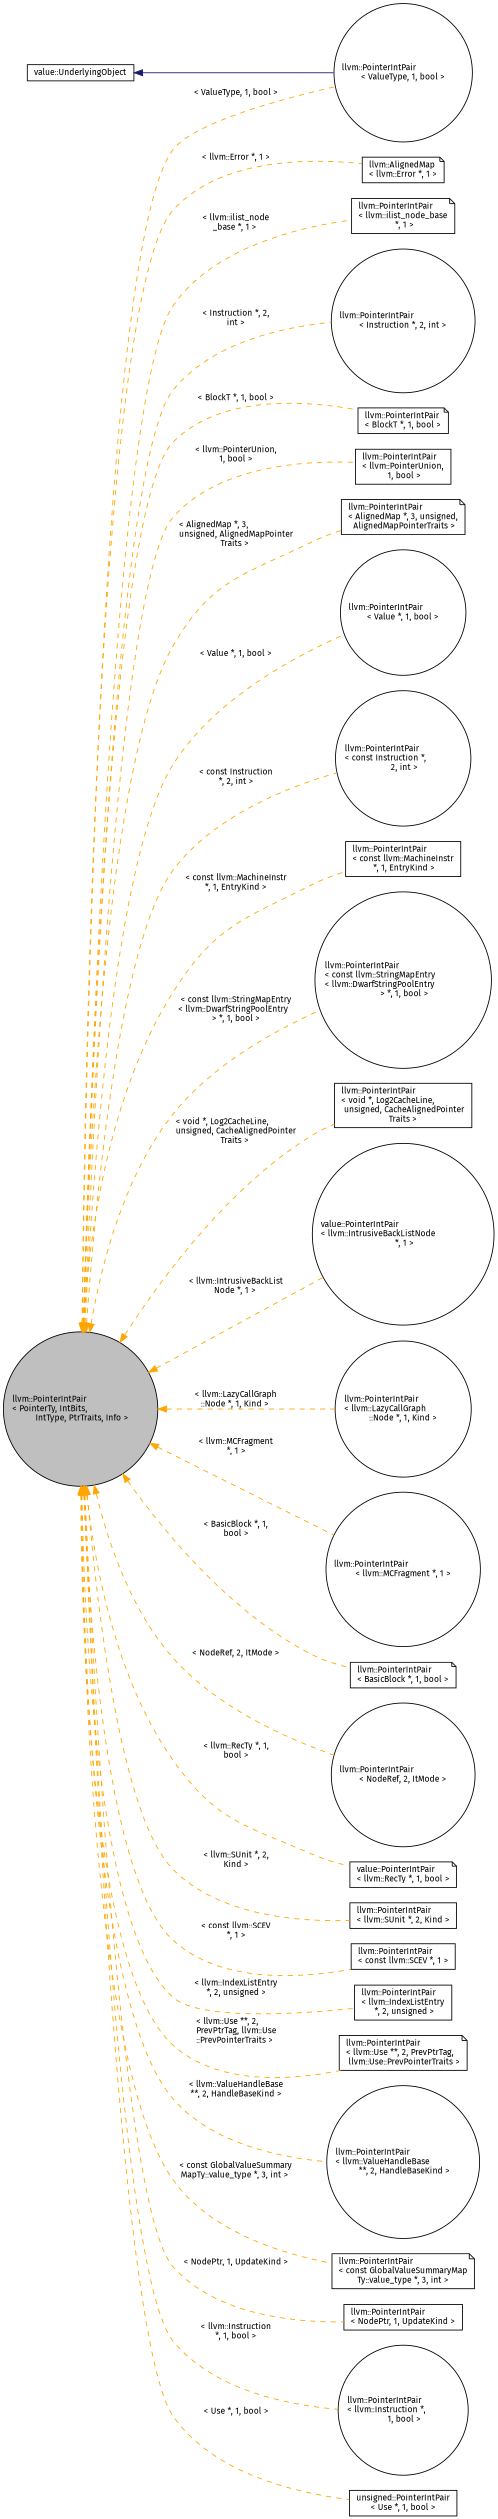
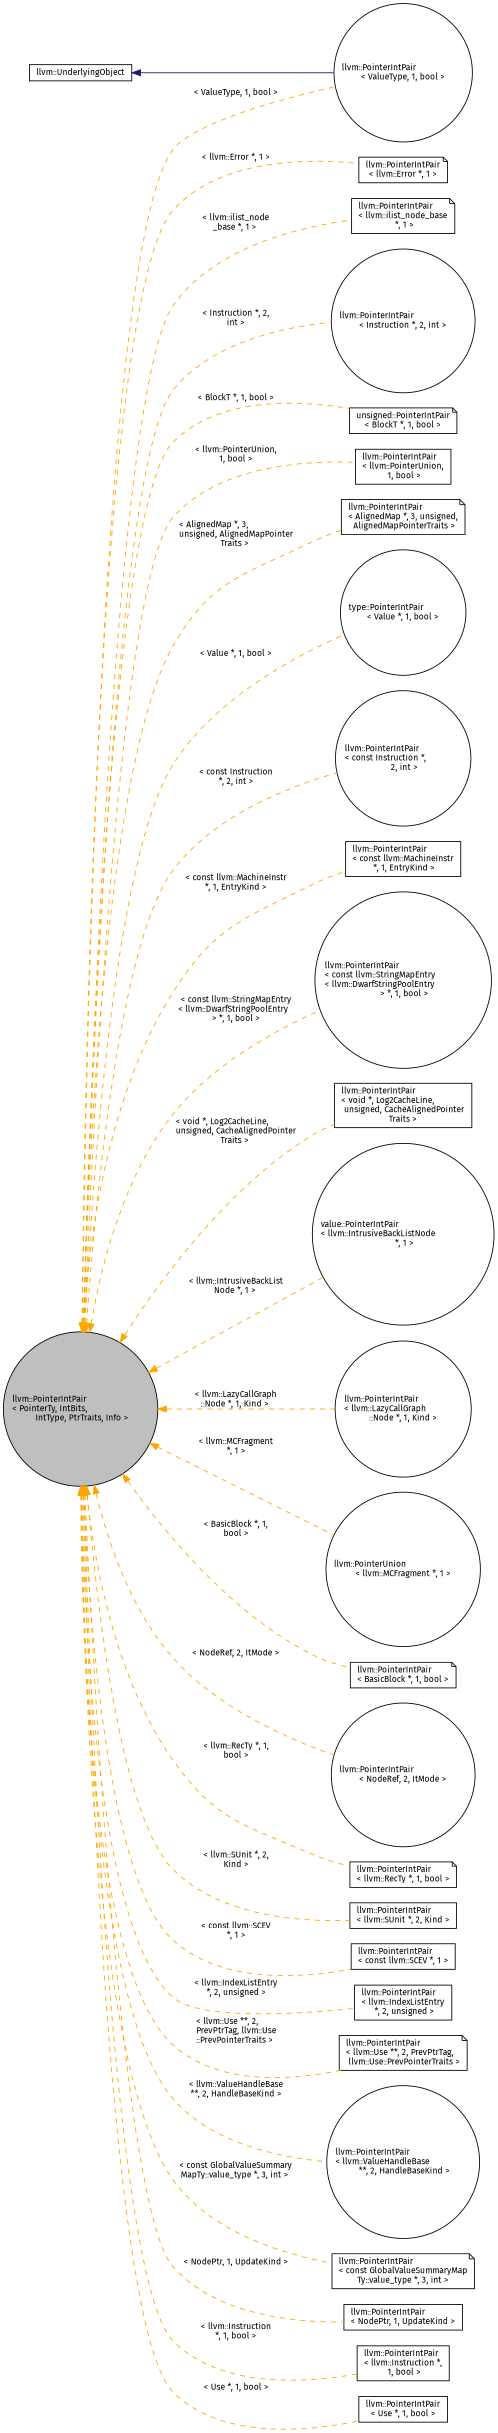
node "value::UnderlyingObject": label "value::UnderlyingObject" -> "llvm::UnderlyingObject"
node "llvm::AlignedMap < llvm::Error *, 1 >": label "llvm::AlignedMap < llvm::Error *, 1 >" -> "llvm::PointerIntPair < llvm::Error *, 1 >"
node "llvm::PointerIntPair < BlockT *, 1, bool >": label "llvm::PointerIntPair < BlockT *, 1, bool >" -> "unsigned::PointerIntPair < BlockT *, 1, bool >"
node "llvm::PointerIntPair < Value *, 1, bool >": label "llvm::PointerIntPair < Value *, 1, bool >" -> "type::PointerIntPair < Value *, 1, bool >"
node "llvm::PointerIntPair < llvm::MCFragment *, 1 >": label "llvm::PointerIntPair < llvm::MCFragment *, 1 >" -> "llvm::PointerUnion < llvm::MCFragment *, 1 >"
node "value::PointerIntPair < llvm::RecTy *, 1, bool >": label "value::PointerIntPair < llvm::RecTy *, 1, bool >" -> "llvm::PointerIntPair < llvm::RecTy *, 1, bool >"
node "llvm::PointerIntPair < llvm::Instruction *, 1, bool >": shape circle -> box
node "unsigned::PointerIntPair < Use *, 1, bool >": label "unsigned::PointerIntPair < Use *, 1, bool >" -> "llvm::PointerIntPair < Use *, 1, bool >"
